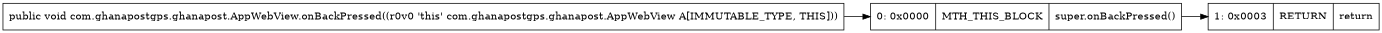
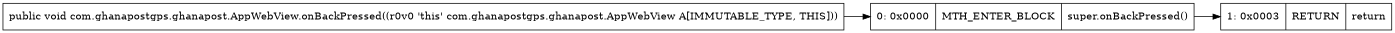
node "0: 0x0000": text "MTH_THIS_BLOCK" -> "MTH_ENTER_BLOCK"
